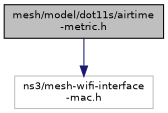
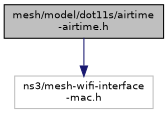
node "mesh/model/dot11s/airtime -metric.h": label "mesh/model/dot11s/airtime -metric.h" -> "mesh/model/dot11s/airtime -airtime.h"
